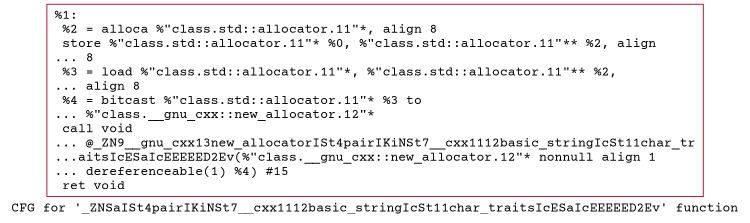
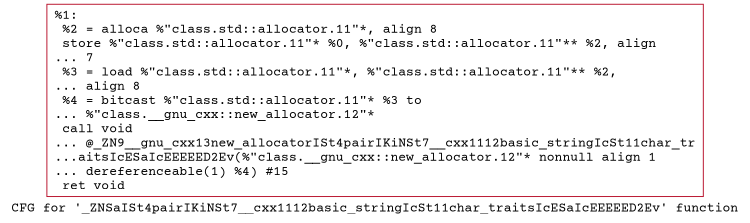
node "%1:": text "... 8" -> "... 7"
